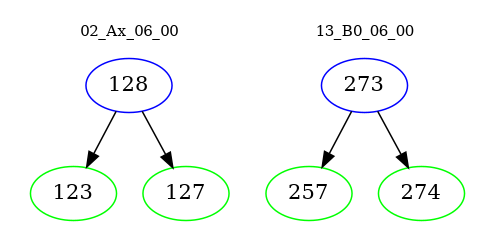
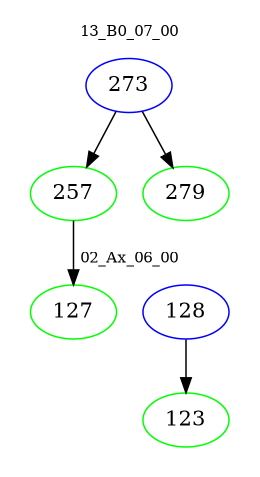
cluster "13_B0_06_00": label "13_B0_06_00" -> "13_B0_07_00"
edge "128" -> "127": now "257" -> "127"
node "274": label "274" -> "279"
